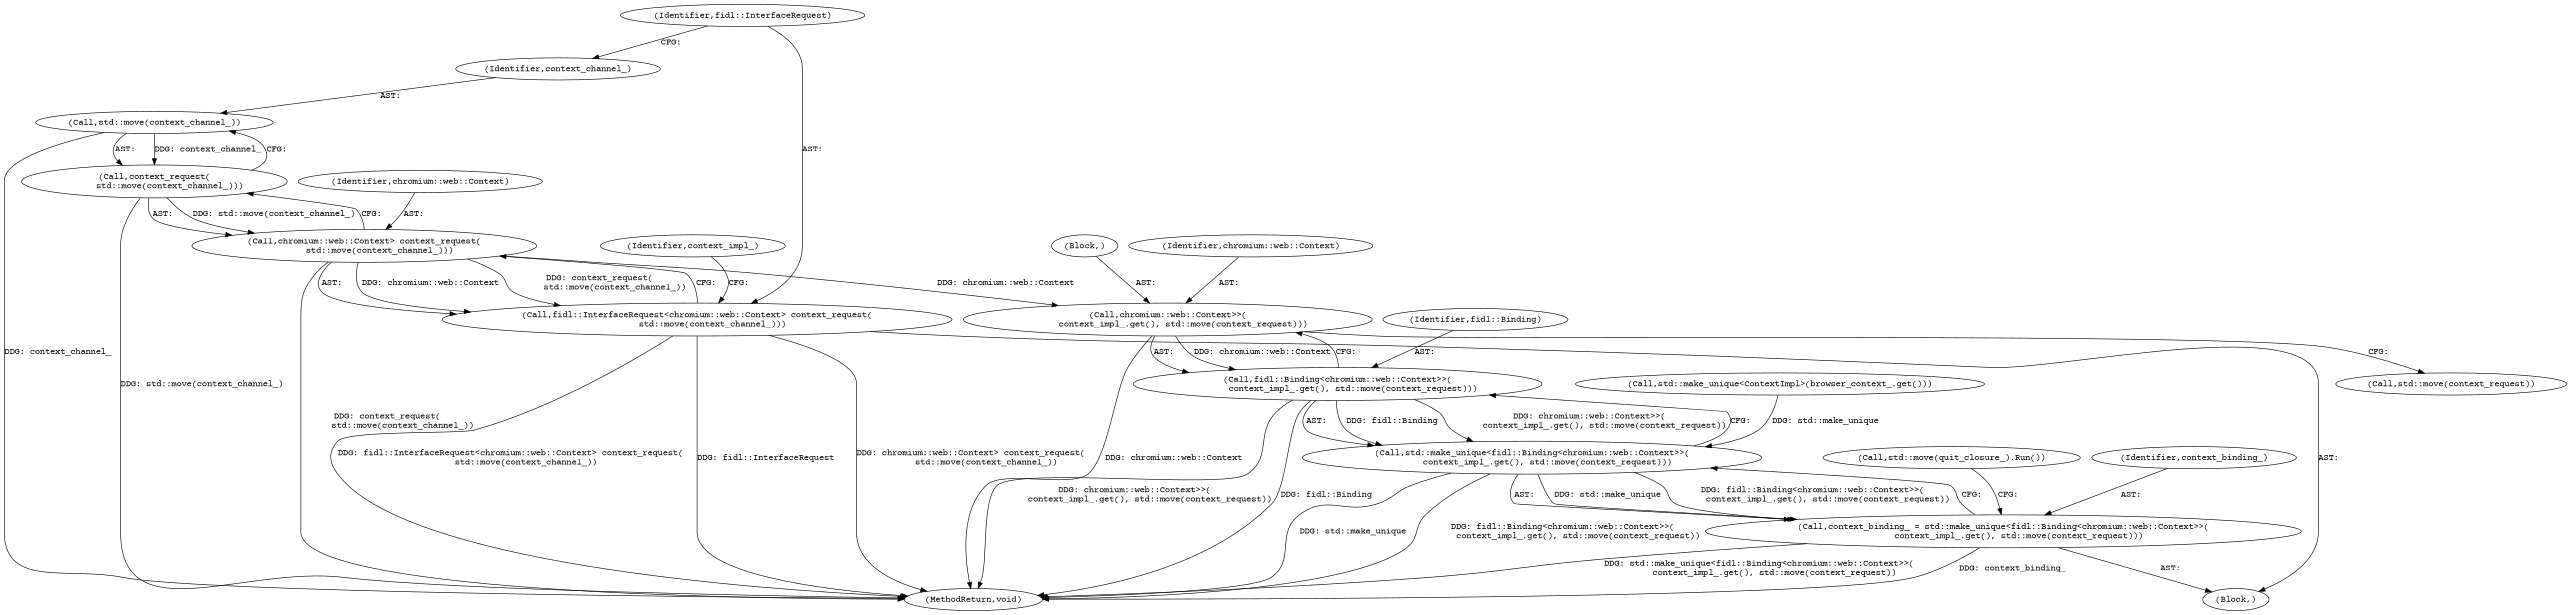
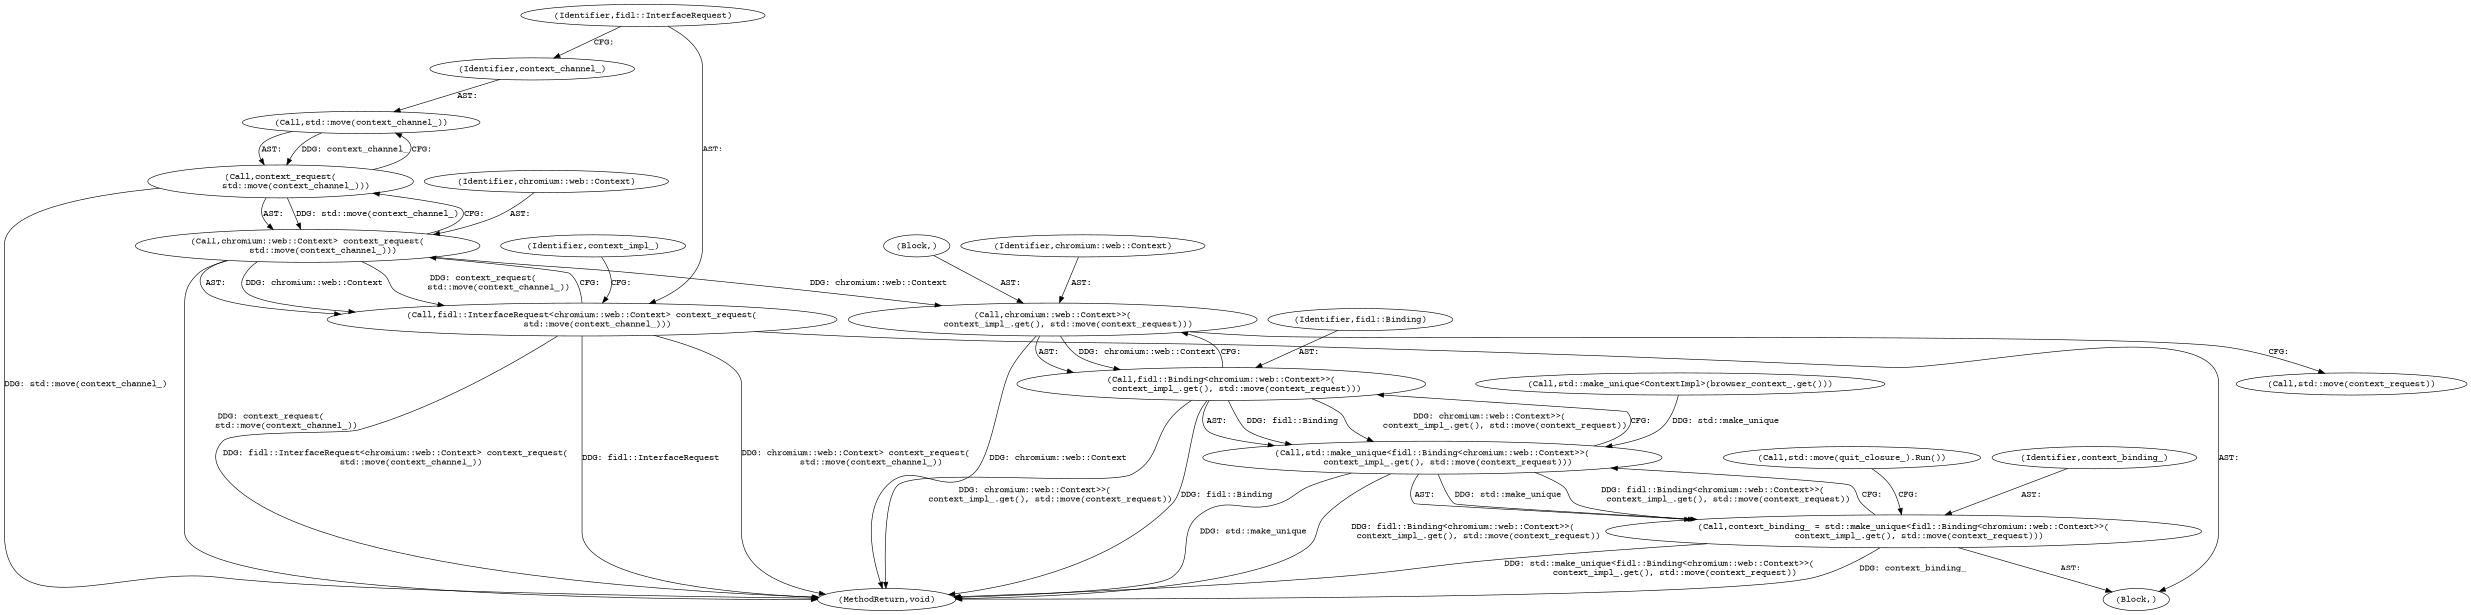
edge "(Call,std::move(context_channel_))" -> "(MethodReturn,void)": removed, label "DDG: context_channel_"
